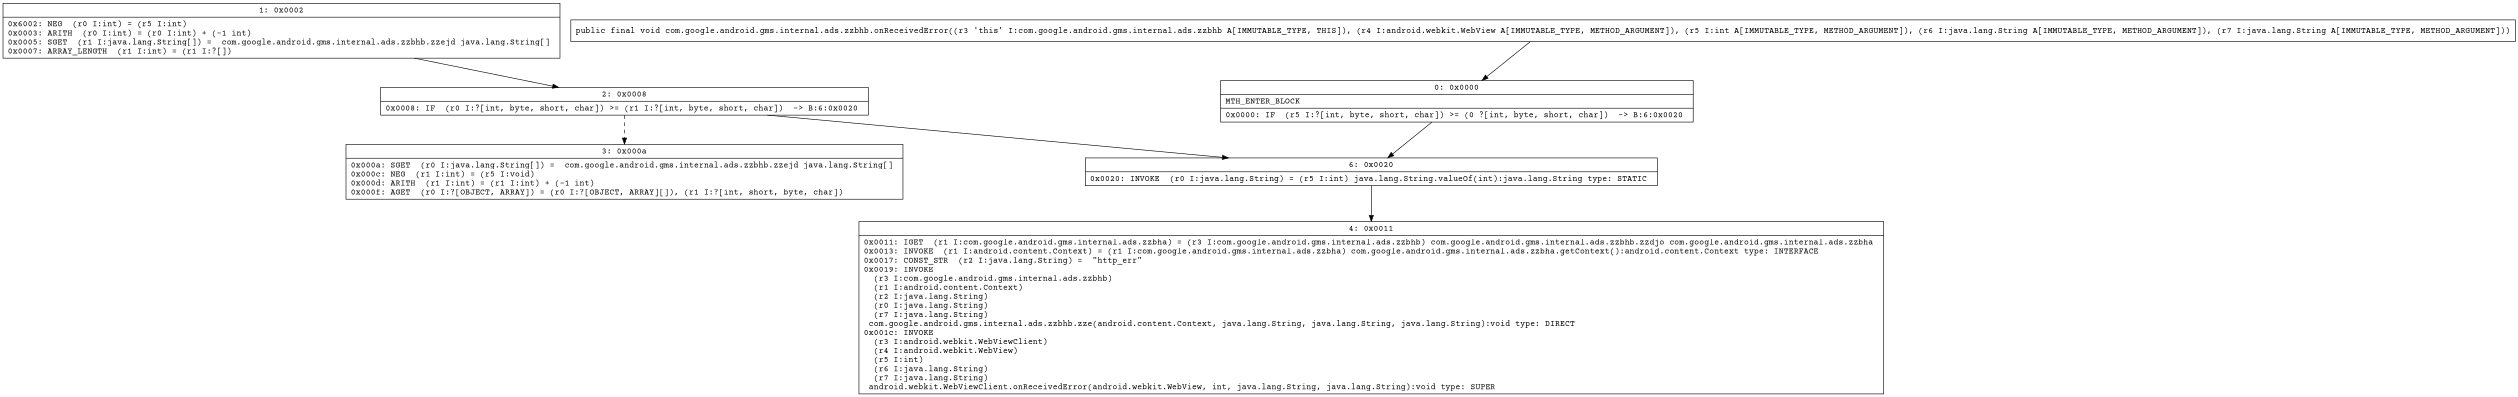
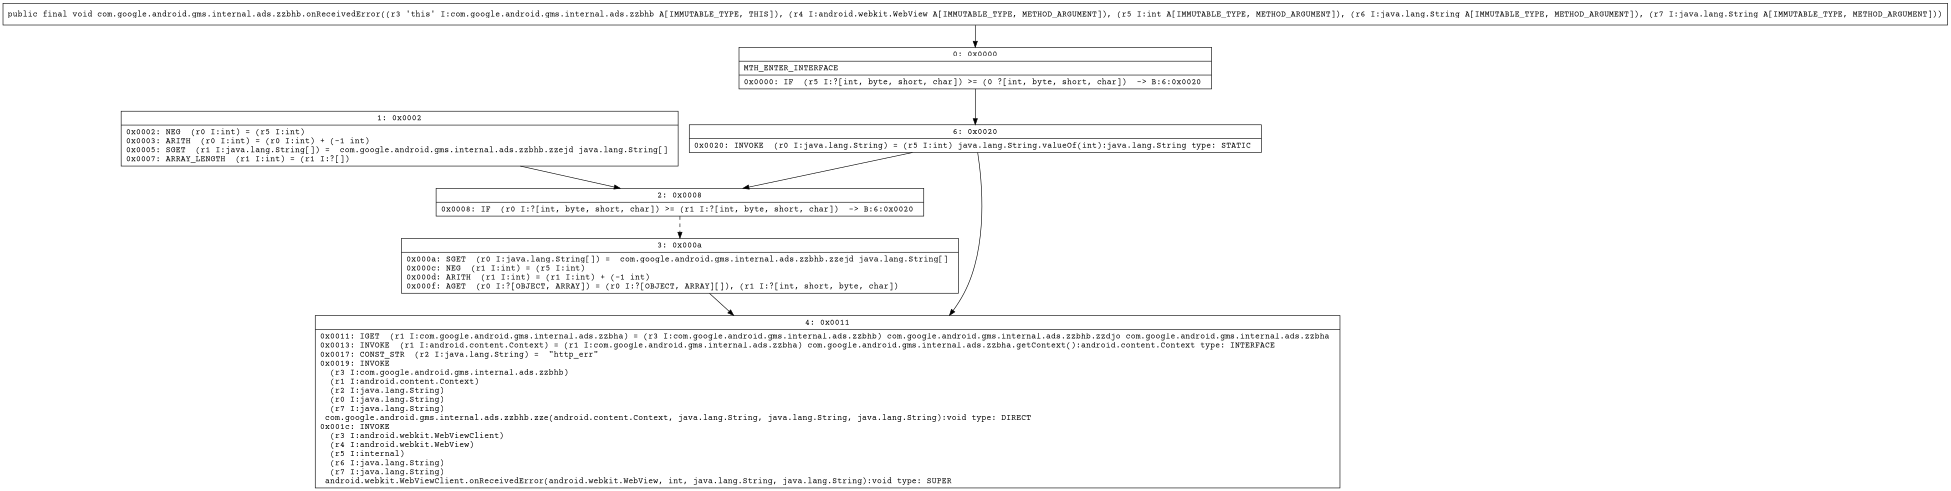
node "1: 0x0002": text "0x6002: NEG  (r0 I:int) = (r5 I:int)" -> "0x0002: NEG  (r0 I:int) = (r5 I:int)"
node "0: 0x0000": text "MTH_ENTER_BLOCK" -> "MTH_ENTER_INTERFACE"
edge "2: 0x0008" -> "6: 0x0020": reversed
node "3: 0x000a": text "0x000c: NEG  (r1 I:int) = (r5 I:void)" -> "0x000c: NEG  (r1 I:int) = (r5 I:int)"
edge "3: 0x000a" -> "4: 0x0011": added
node "4: 0x0011": text "(r5 I:int)" -> "(r5 I:internal)"
